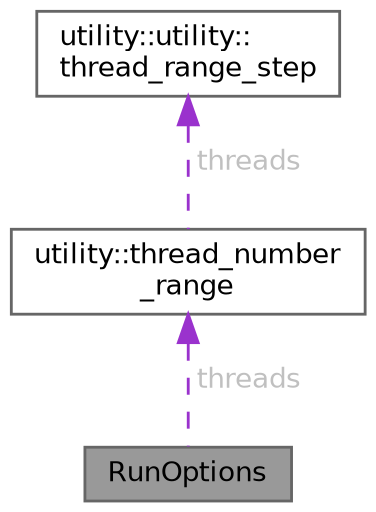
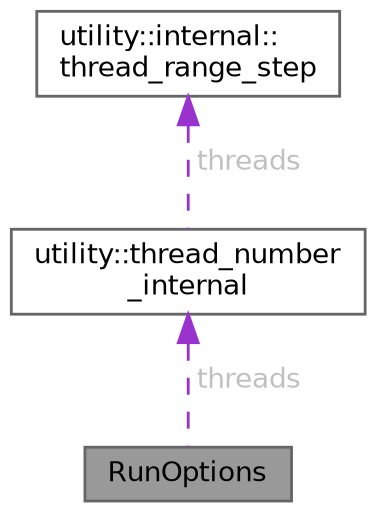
node "utility::utility:: thread_range_step": label "utility::utility:: thread_range_step" -> "utility::internal:: thread_range_step"
node "utility::thread_number _range": label "utility::thread_number _range" -> "utility::thread_number _internal"
